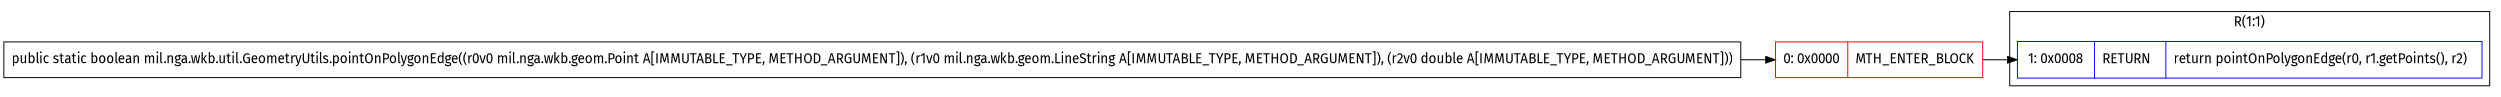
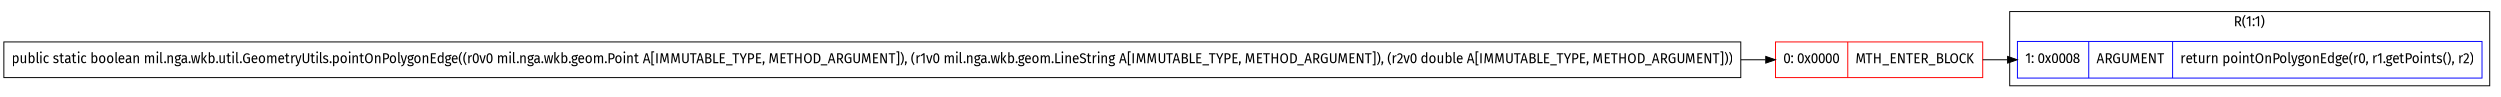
node "1: 0x0008": text "RETURN" -> "ARGUMENT"
